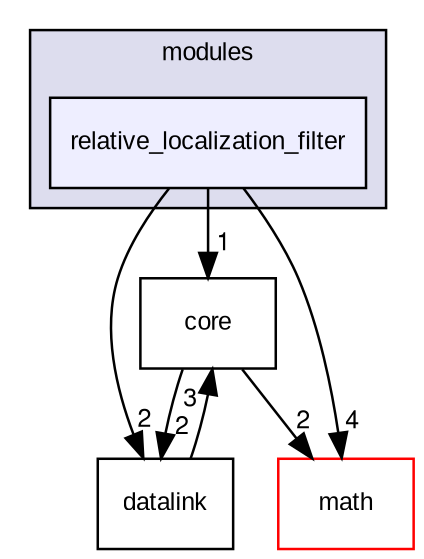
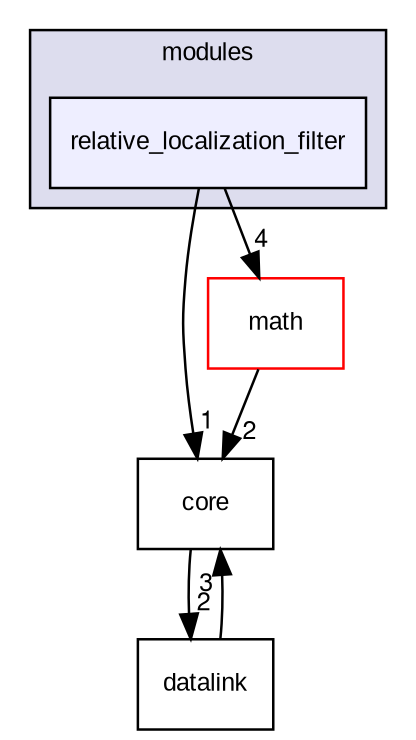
edge "relative_localization_filter" -> "datalink": removed
edge "core" -> "math": reversed
